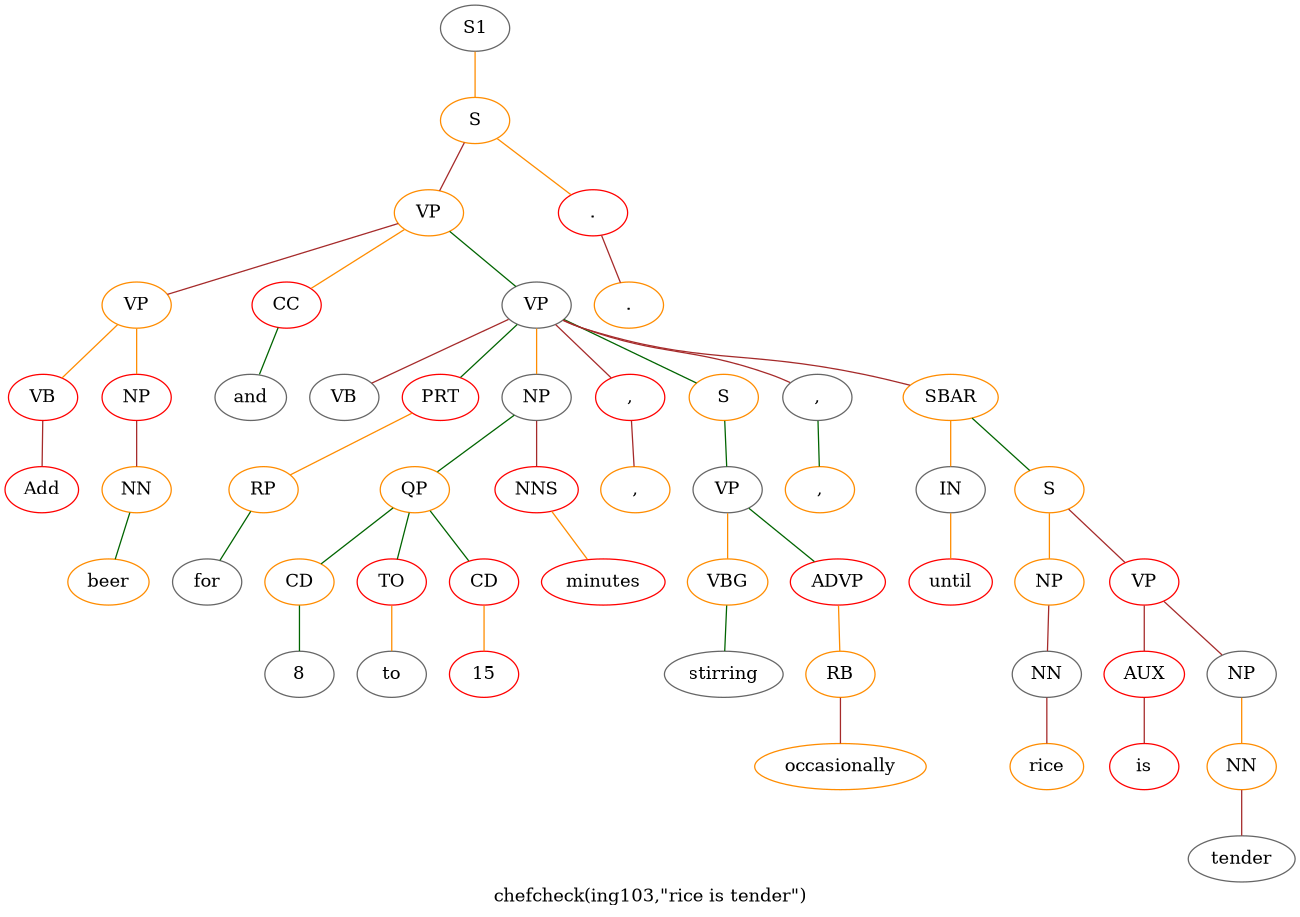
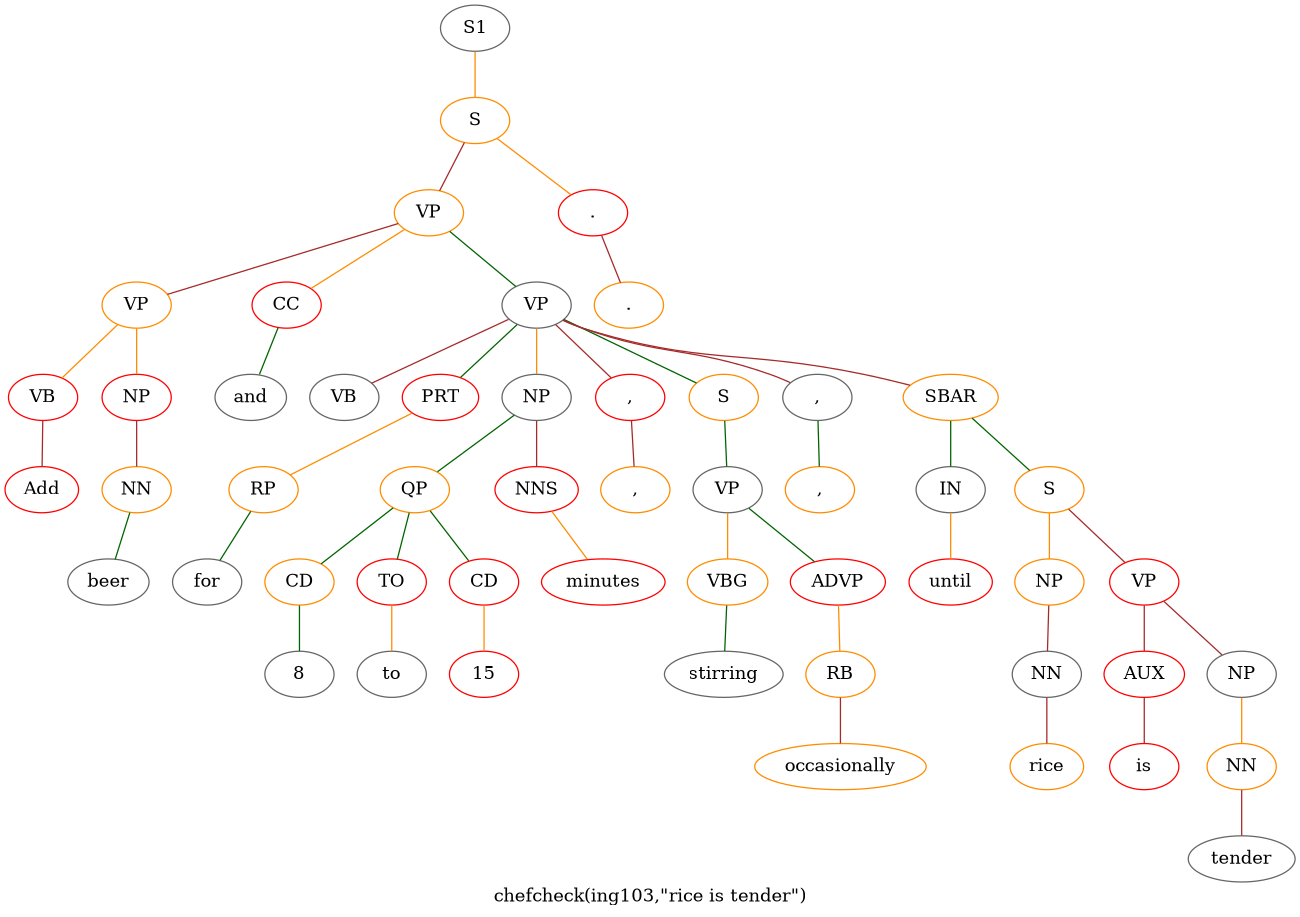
edge "SBAR" -- "IN": color darkorange -> darkgreen
node "beer": color darkorange -> gray40
